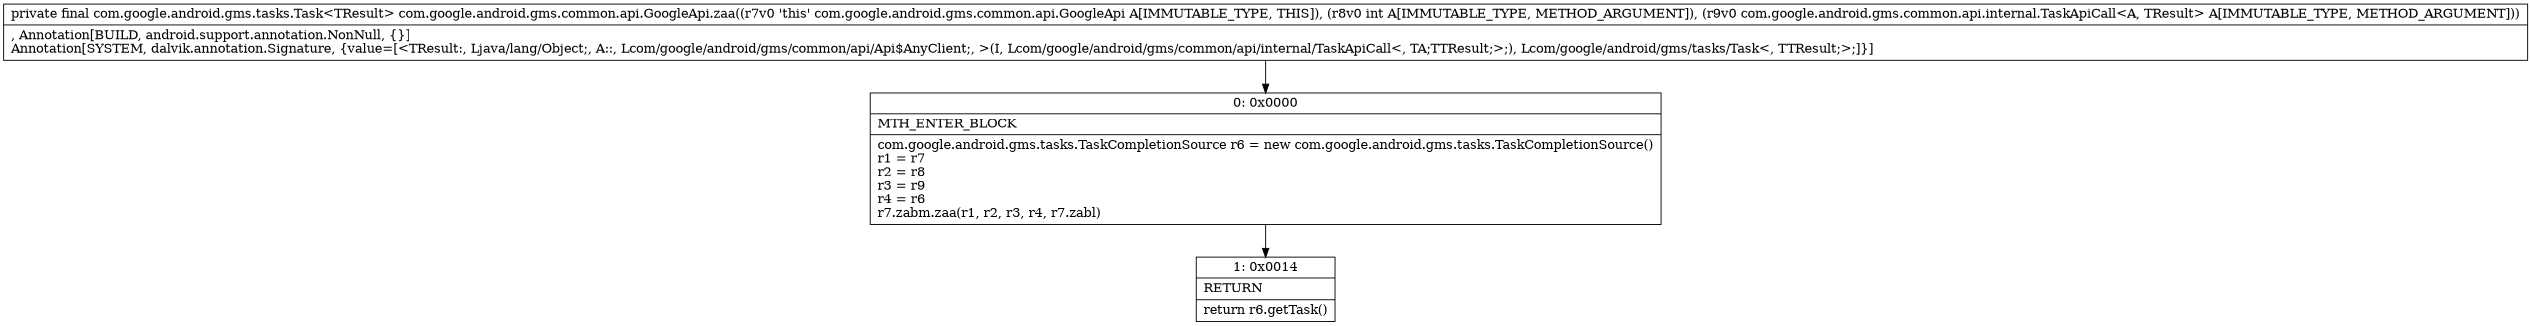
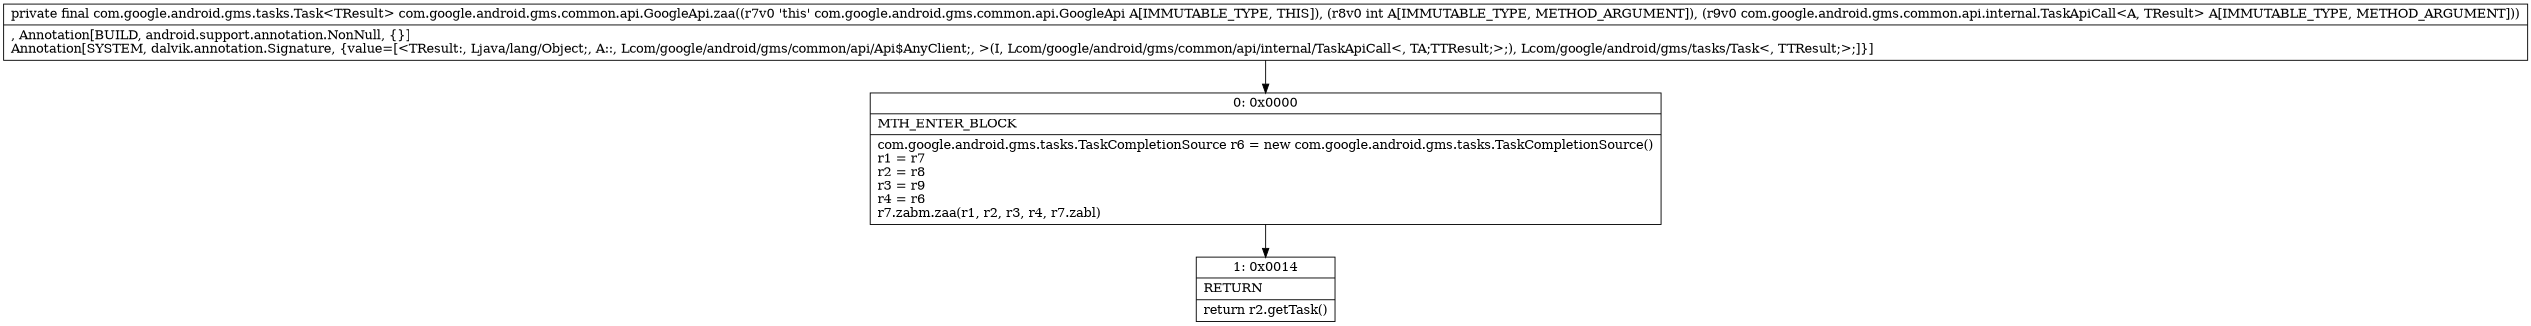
node "1: 0x0014": text "return r6.getTask()" -> "return r2.getTask()"
